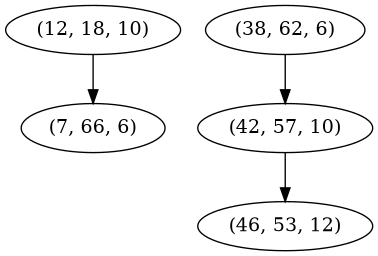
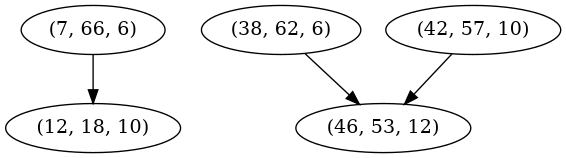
edge "(12, 18, 10)" -> "(7, 66, 6)": reversed
edge "(38, 62, 6)" -> "(42, 57, 10)": now "(38, 62, 6)" -> "(46, 53, 12)"
